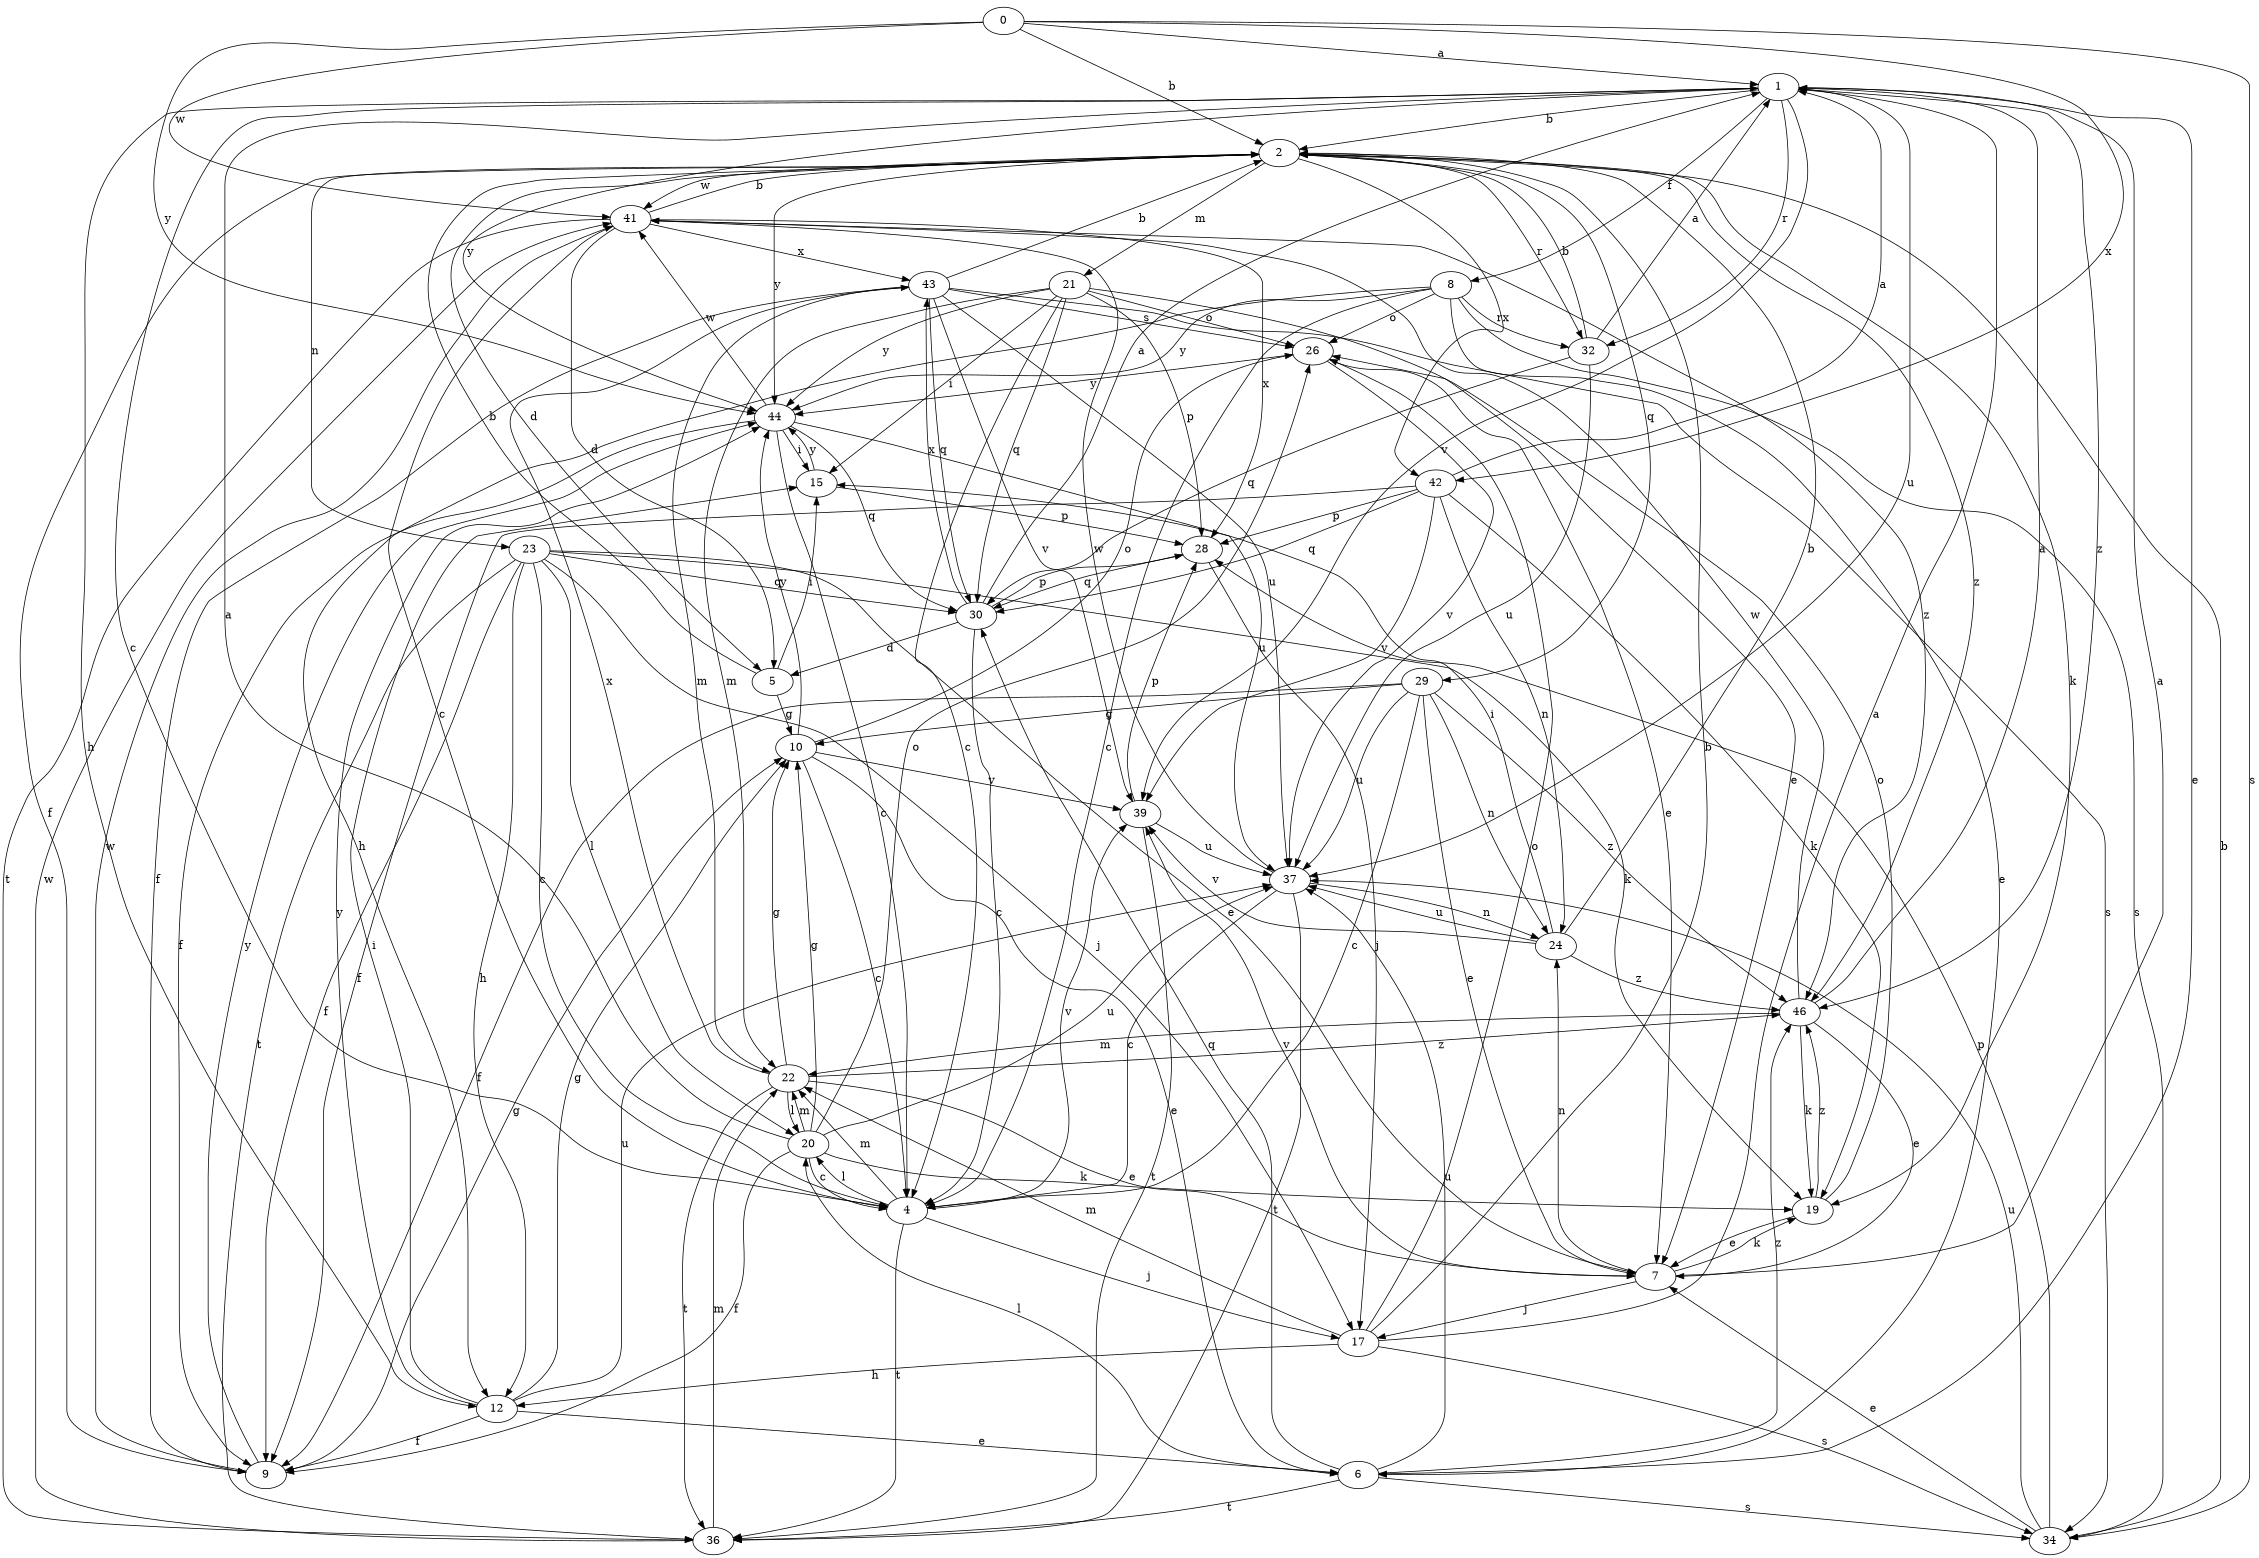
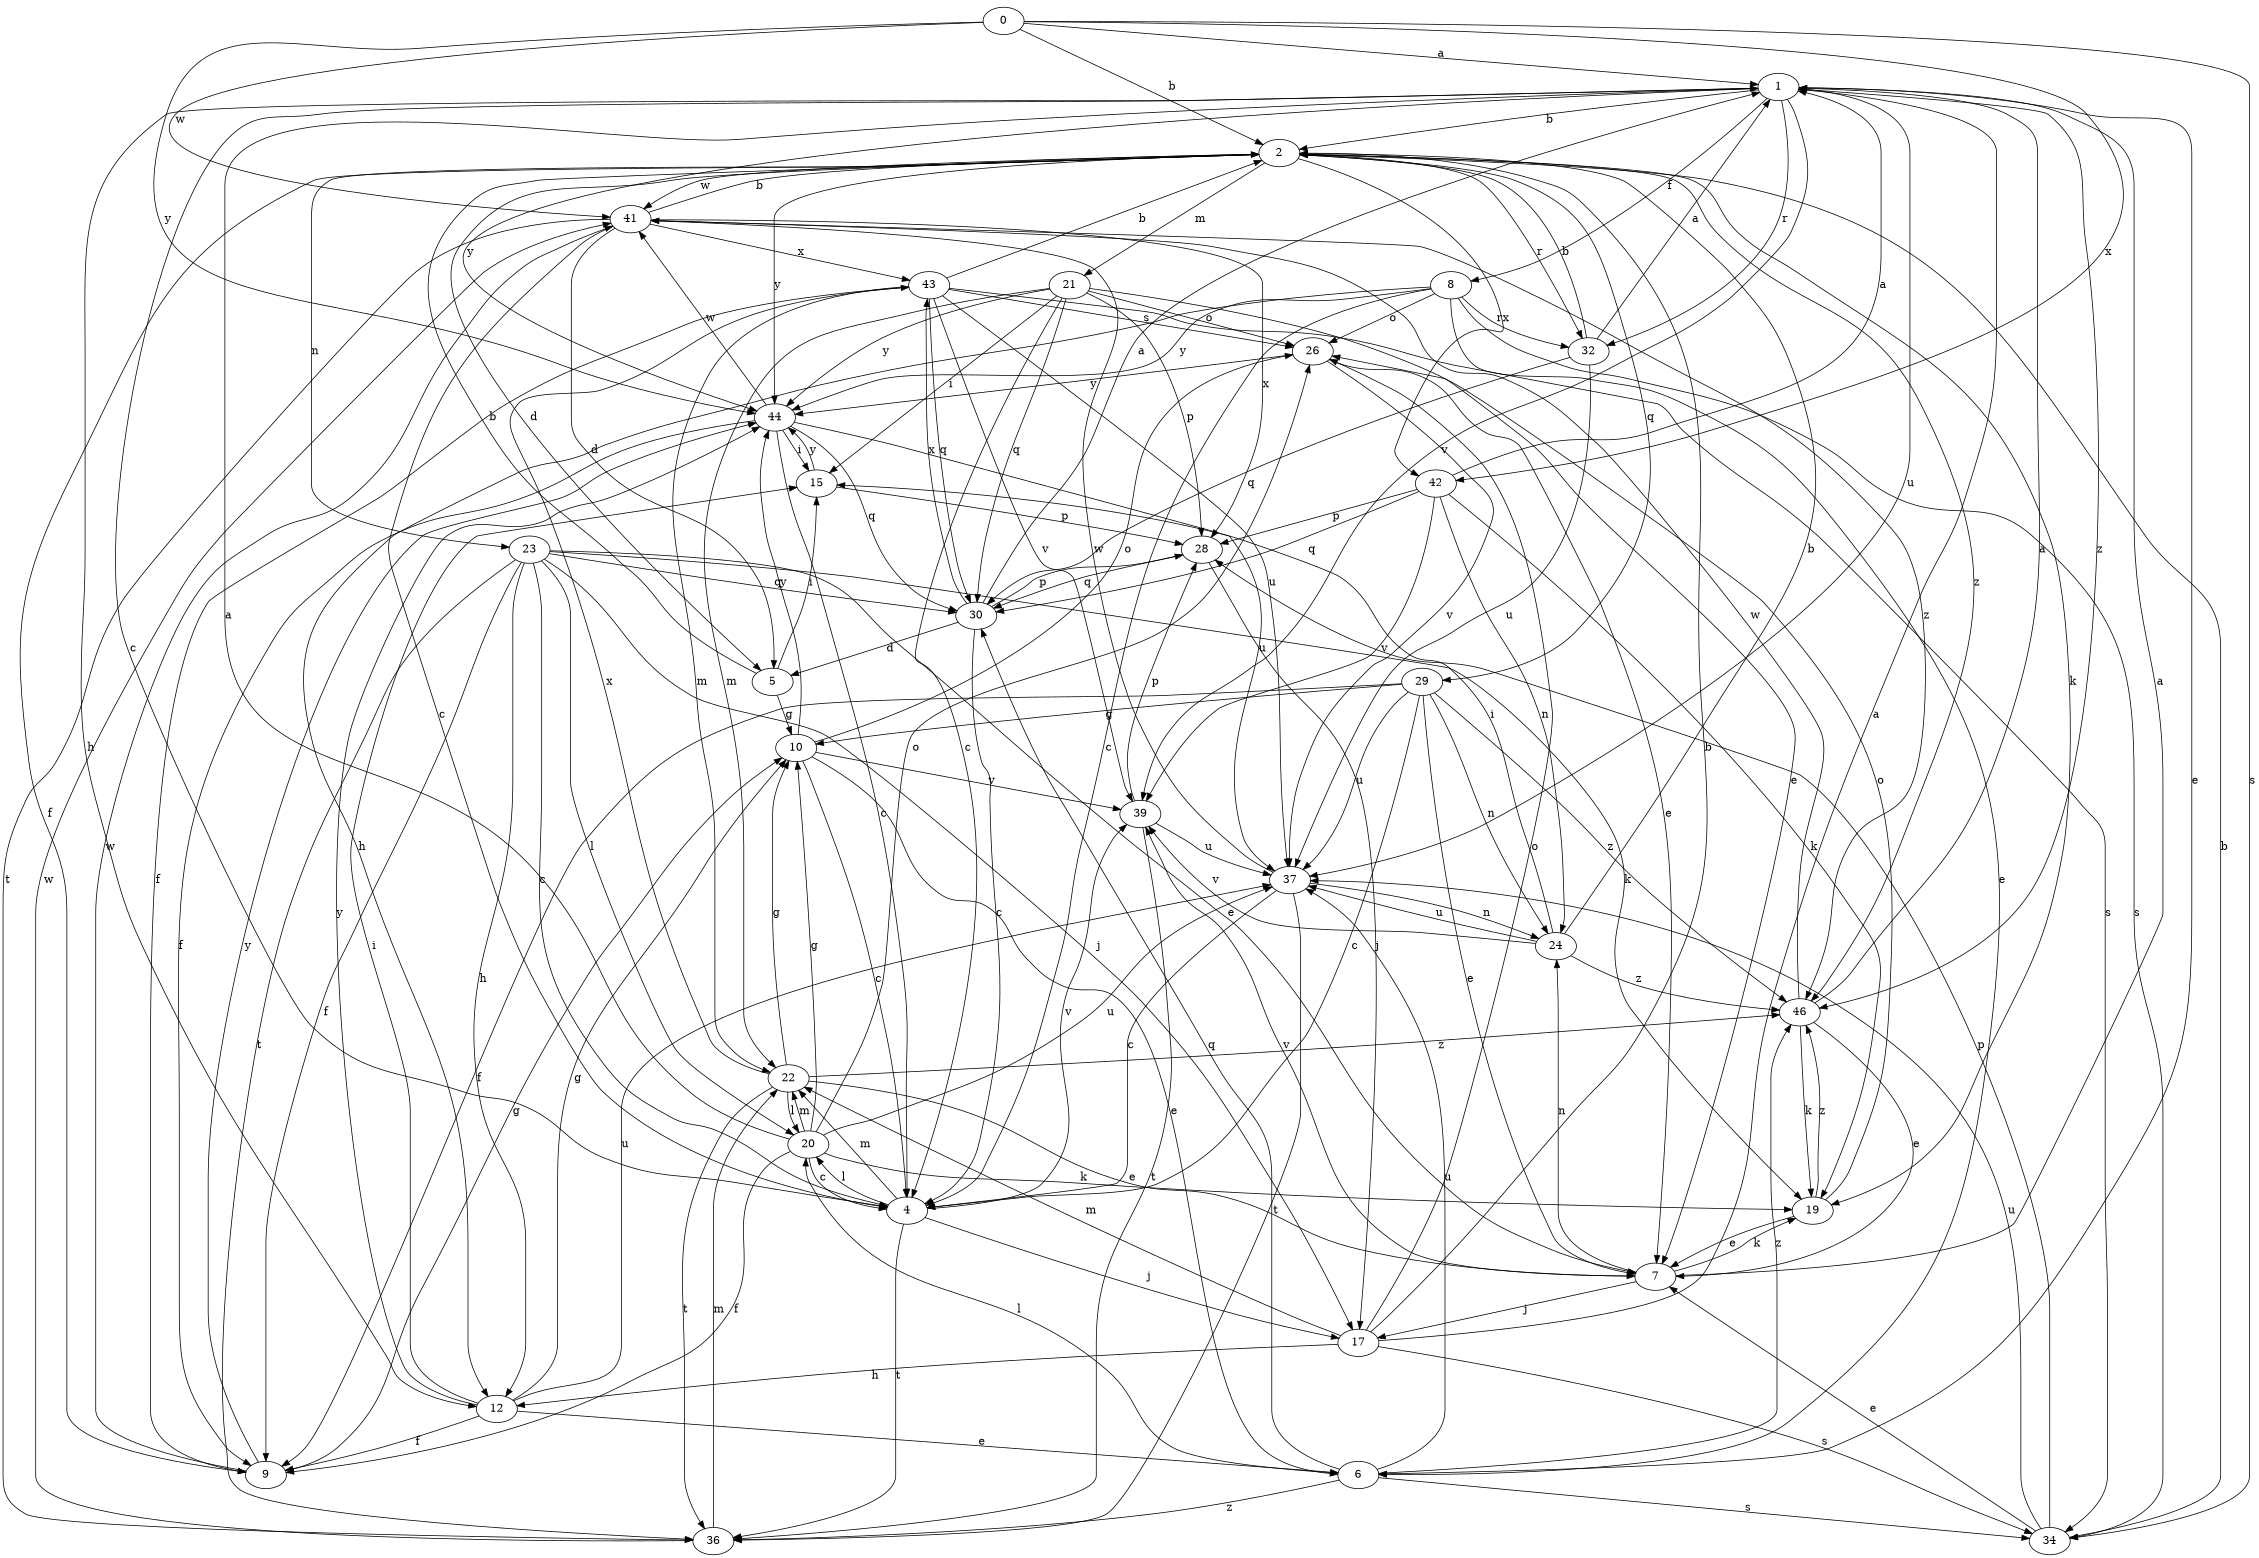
edge "42" -> "9": removed, label "f"
edge "46" -> "22": removed, label "m"
edge "6" -> "36": label "t" -> "z"
